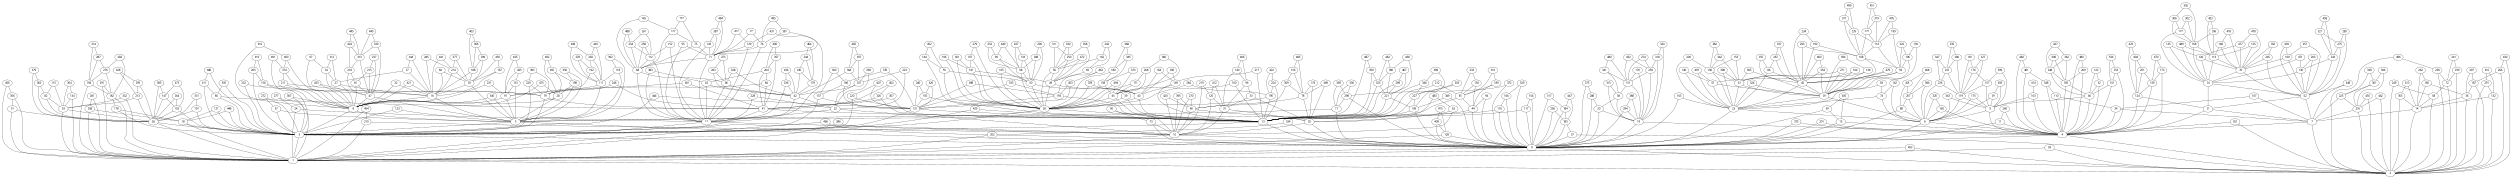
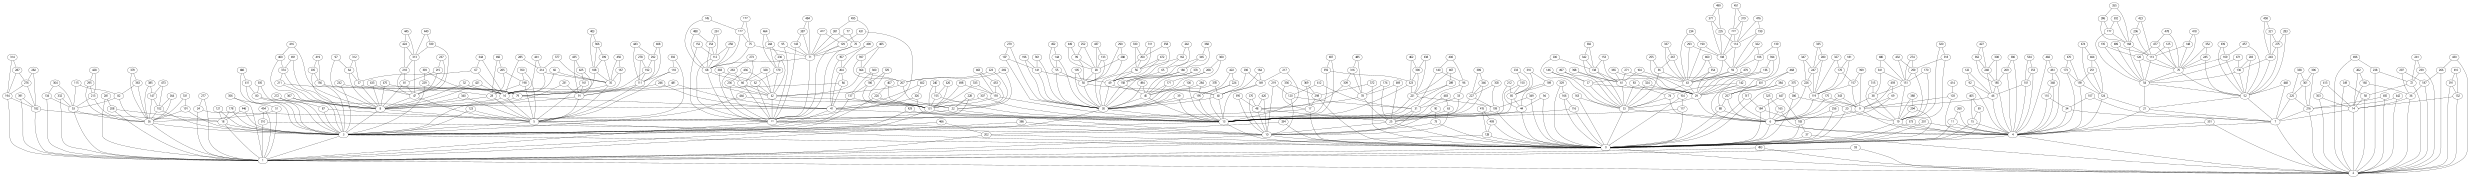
edge "204" -- "62": now "179" -- "62"
node "456": removed
edge "182" -- "178": now "182" -- "18"
